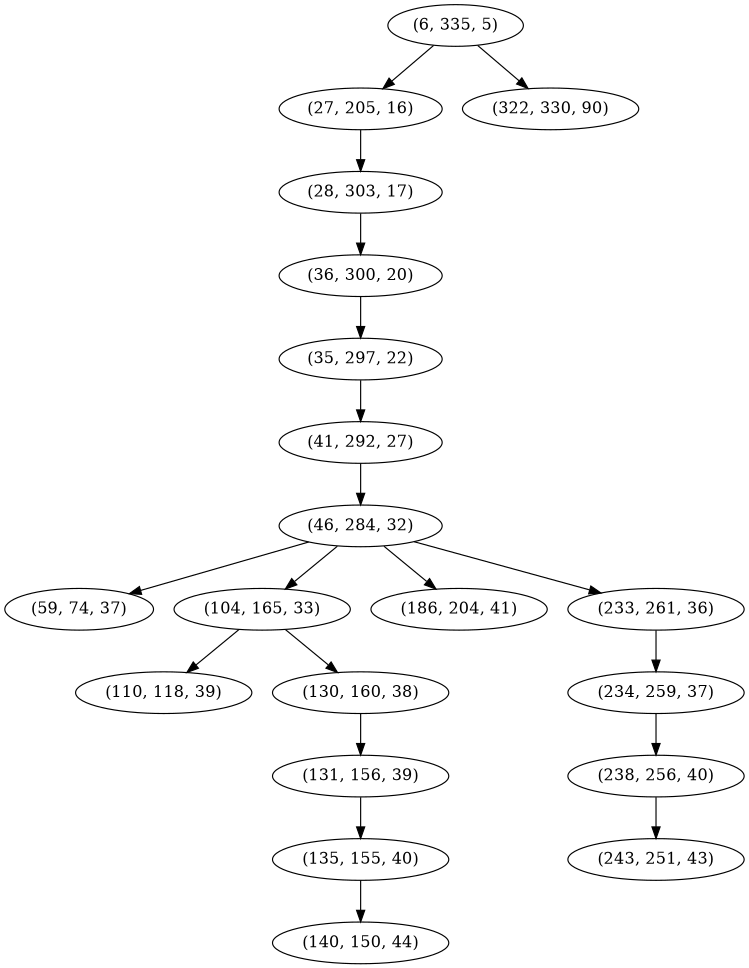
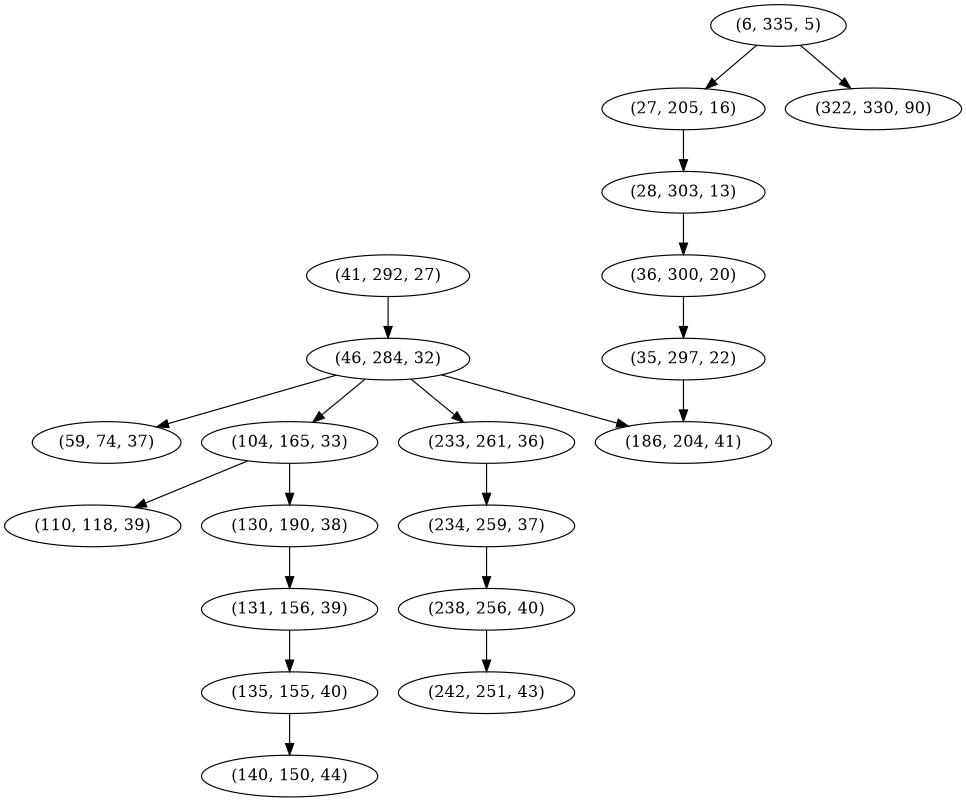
node "(28, 303, 17)": label "(28, 303, 17)" -> "(28, 303, 13)"
edge "(35, 297, 22)" -> "(41, 292, 27)": now "(35, 297, 22)" -> "(186, 204, 41)"
node "(130, 160, 38)": label "(130, 160, 38)" -> "(130, 190, 38)"
node "(243, 251, 43)": label "(243, 251, 43)" -> "(242, 251, 43)"
